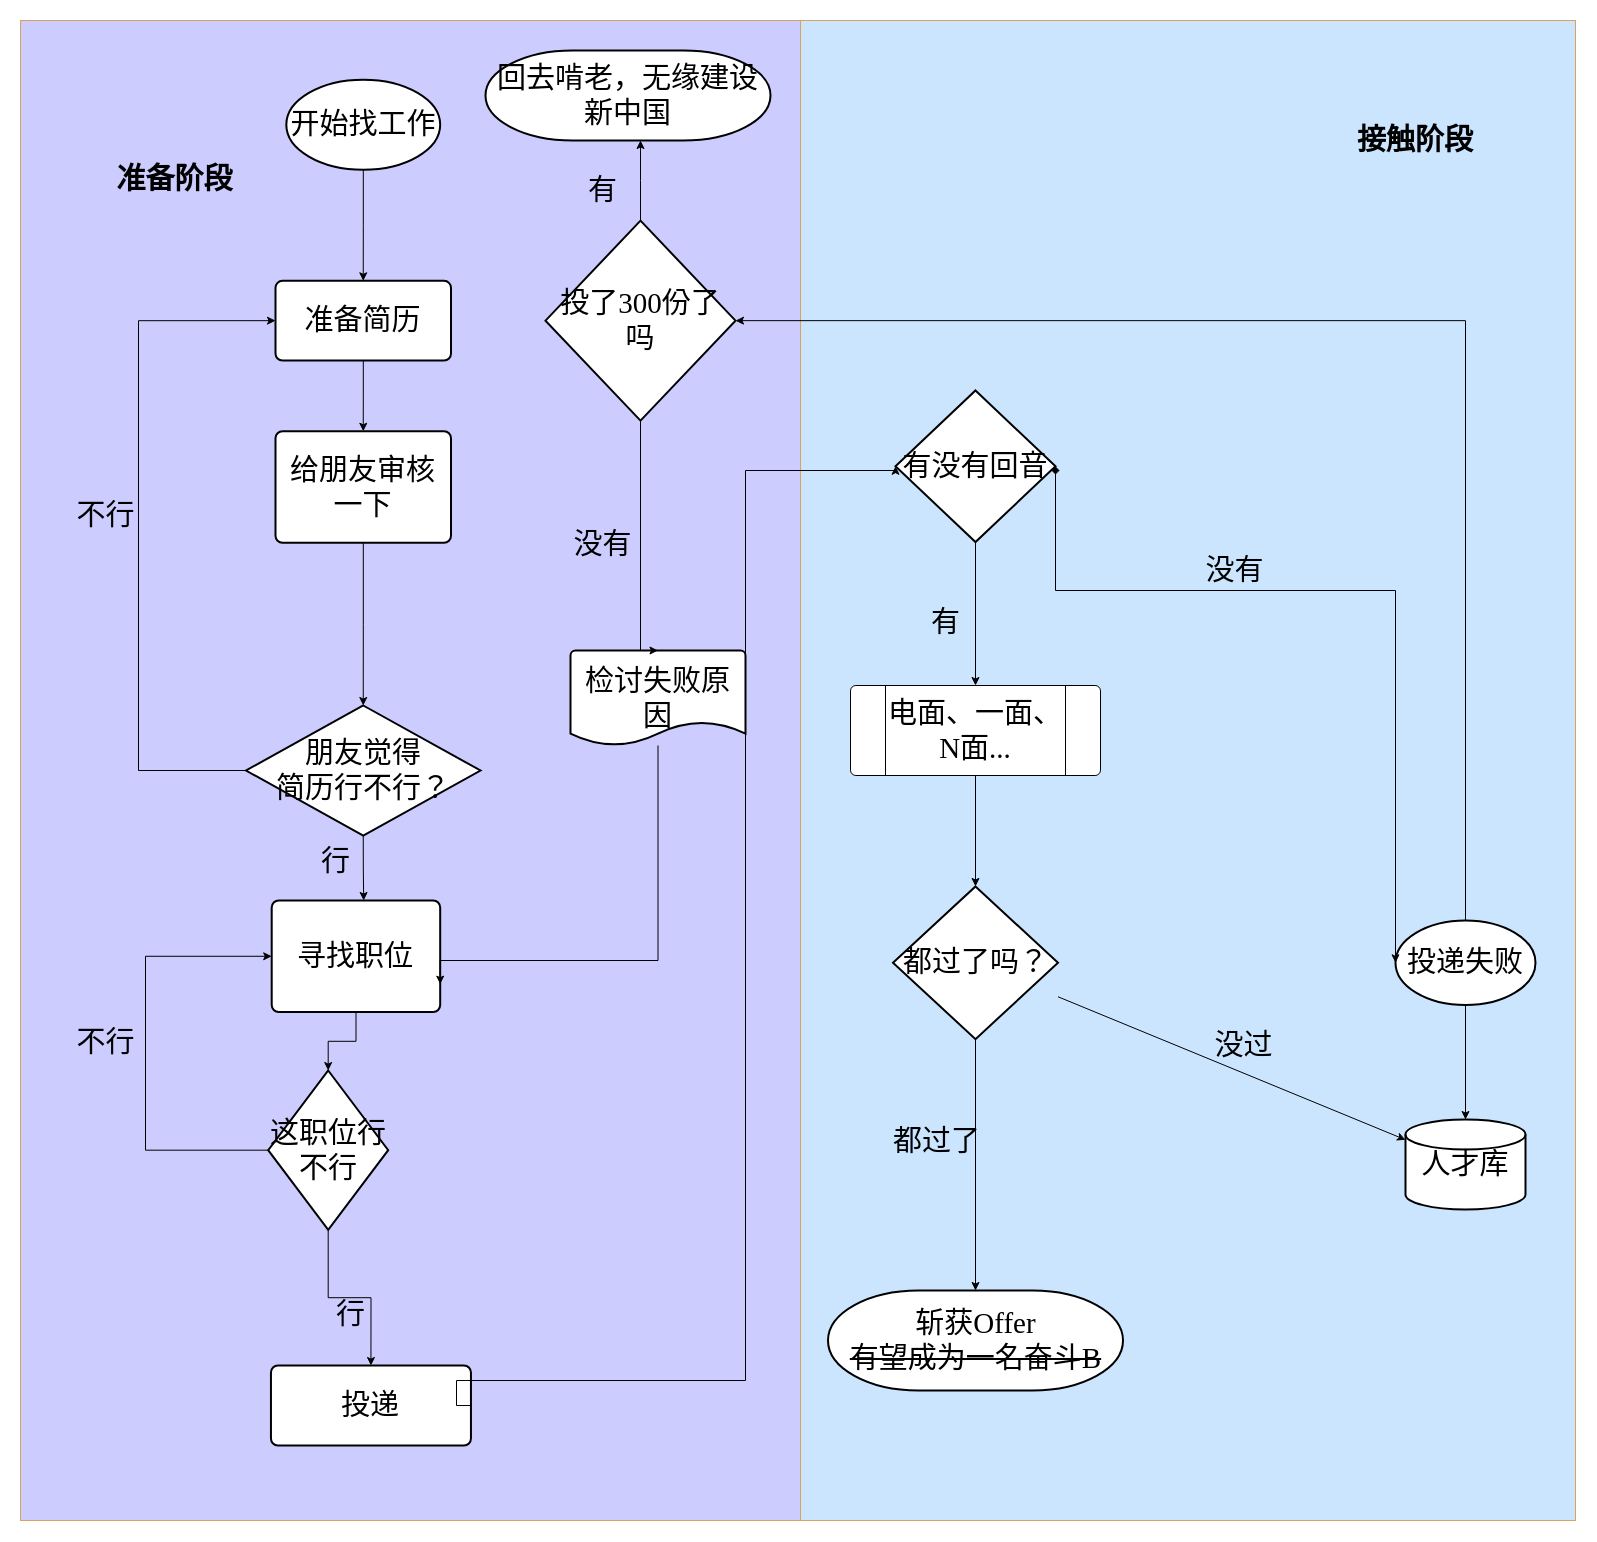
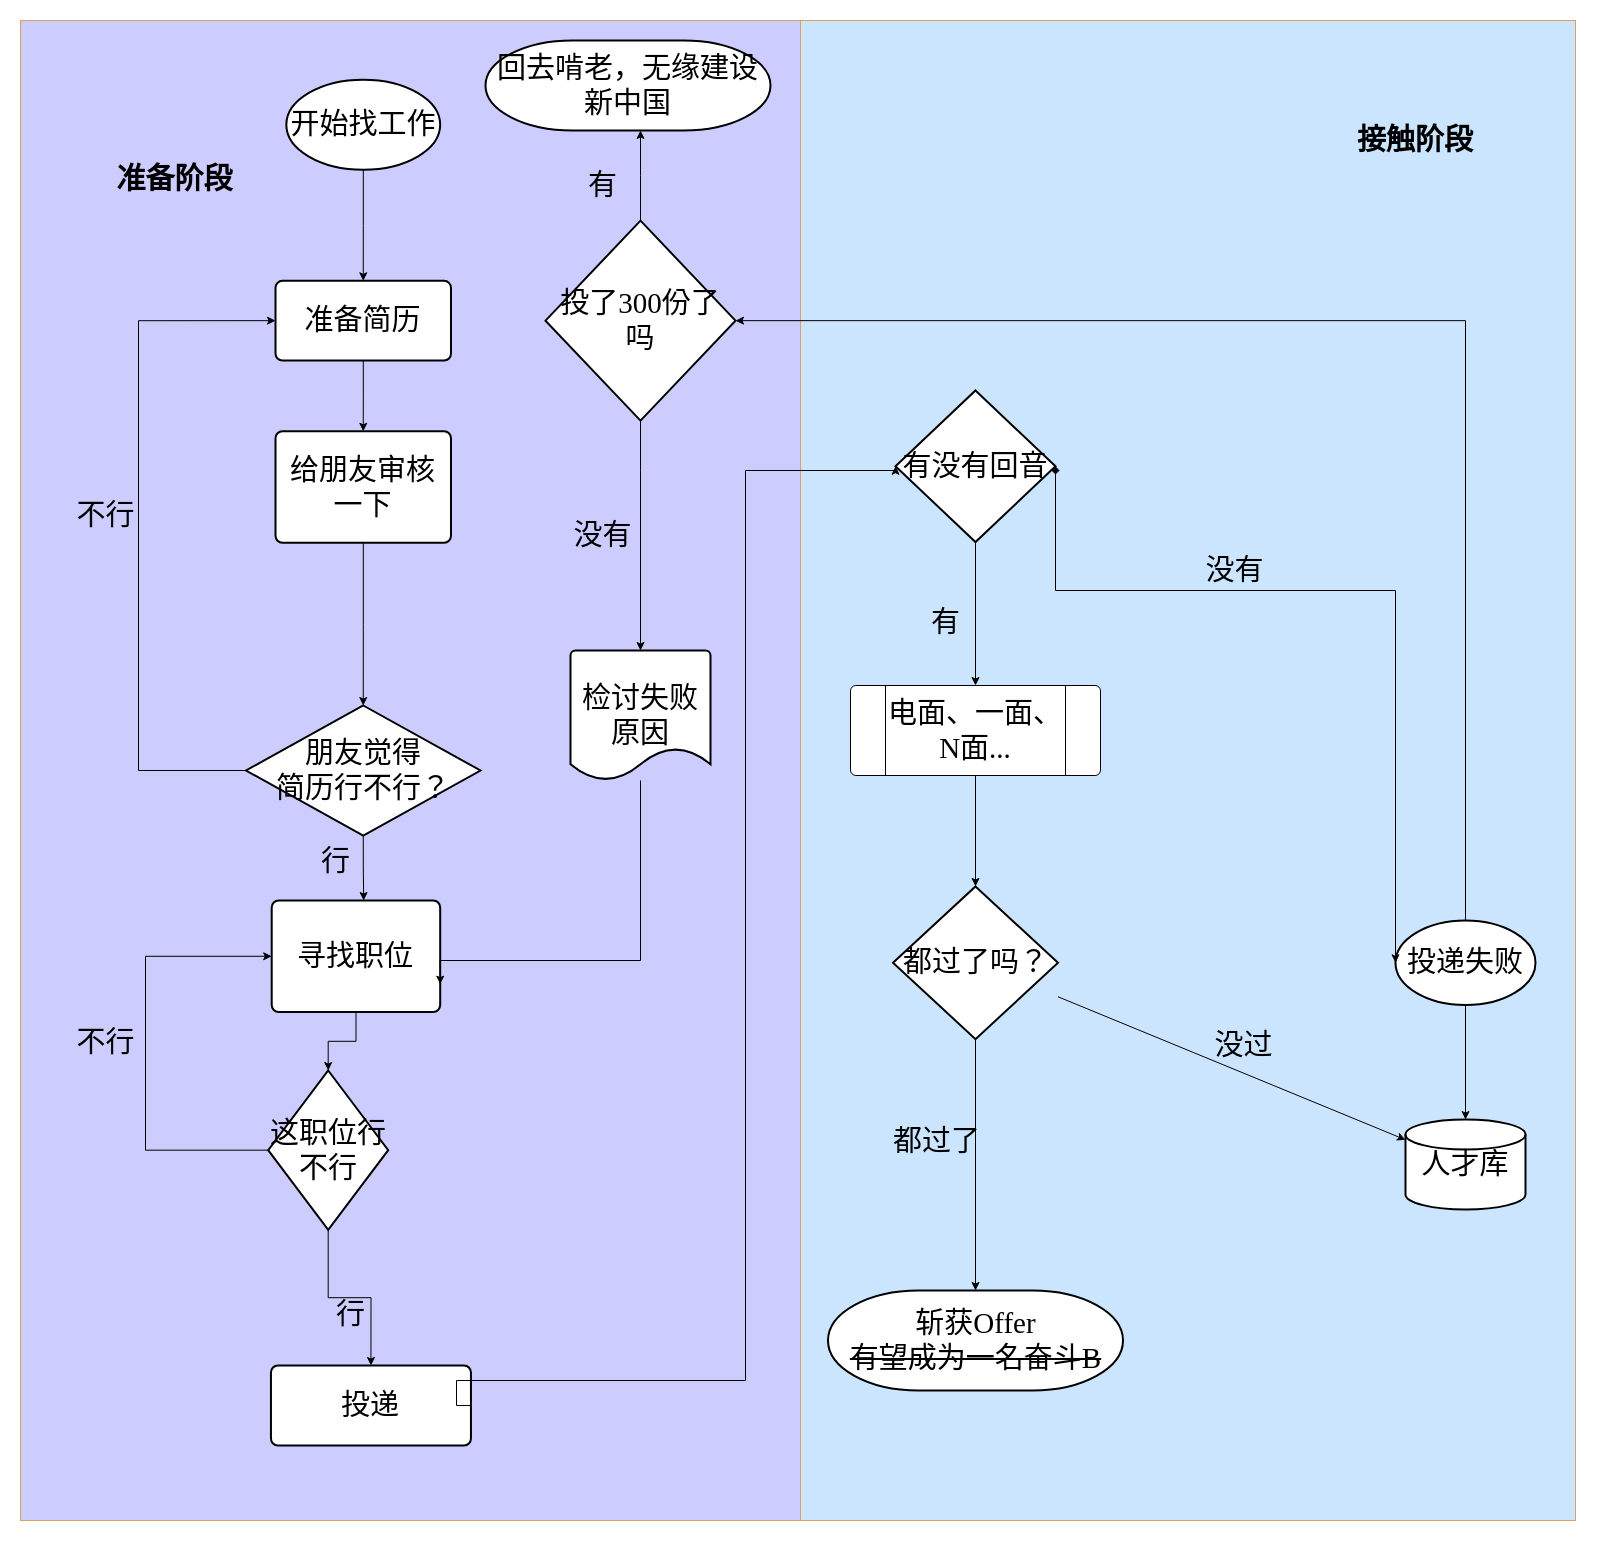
node "回去啃老，无缘建设新中国": moved (628, 96) -> (628, 86)
node "检讨失败原因": size 175x95 -> 140x130
